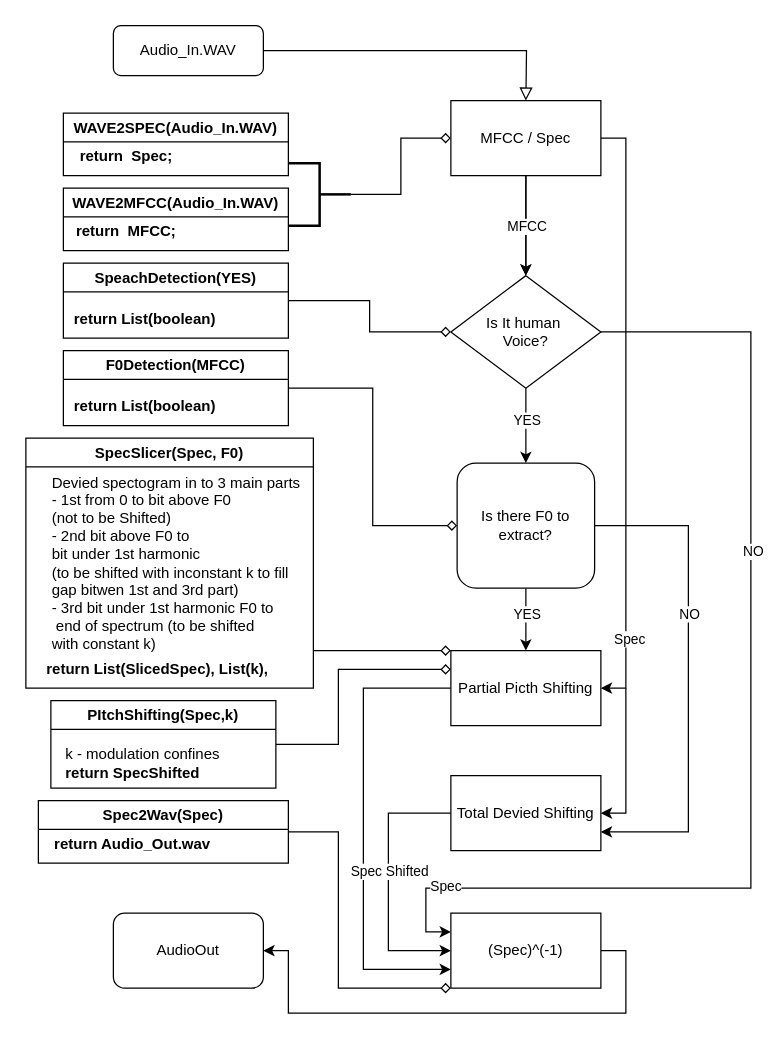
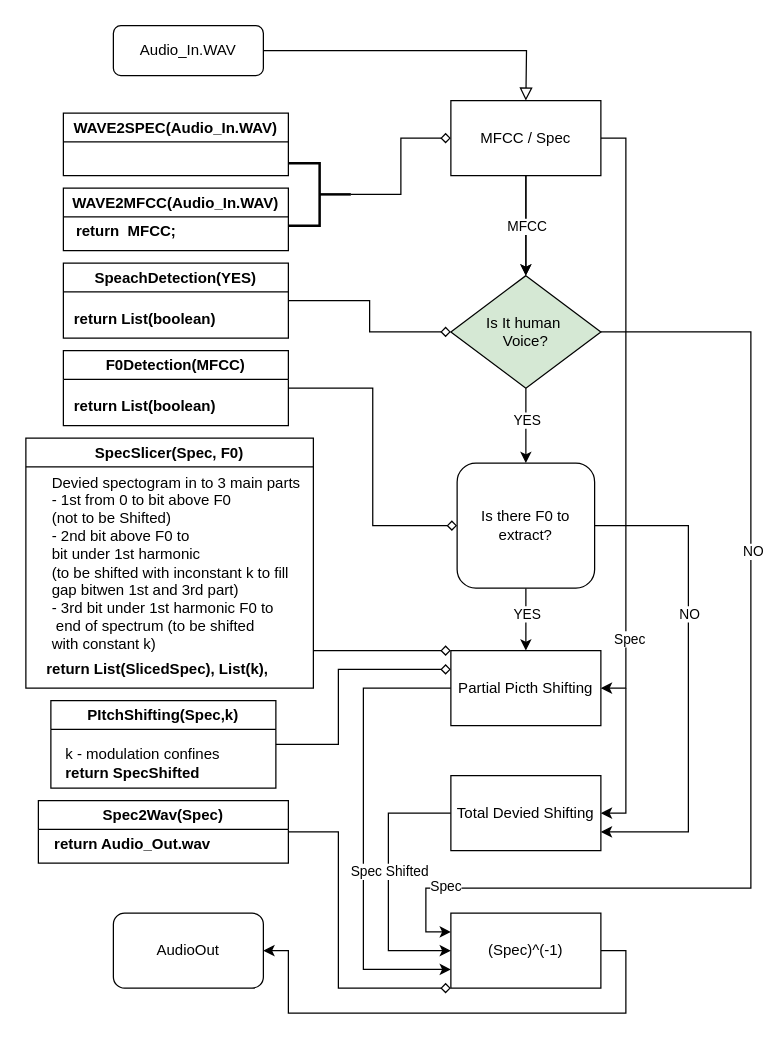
node "return Spec;": removed
node "Is It human Voice?": fillcolor #ffffff -> #d5e8d4
